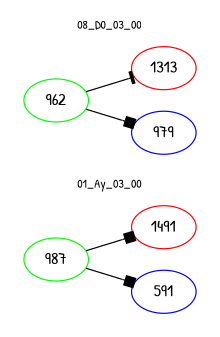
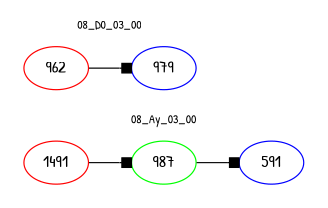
node "1313": removed
node "962": color green -> red
cluster "01_Ay_03_00": label "01_Ay_03_00" -> "08_Ay_03_00"
edge "987" -> "1491": reversed
